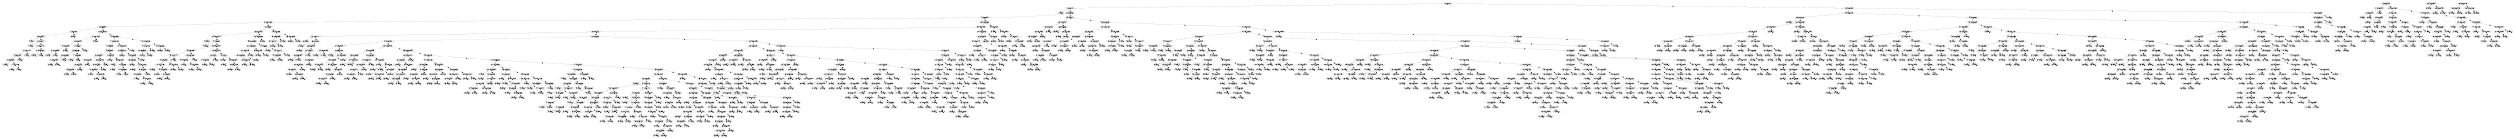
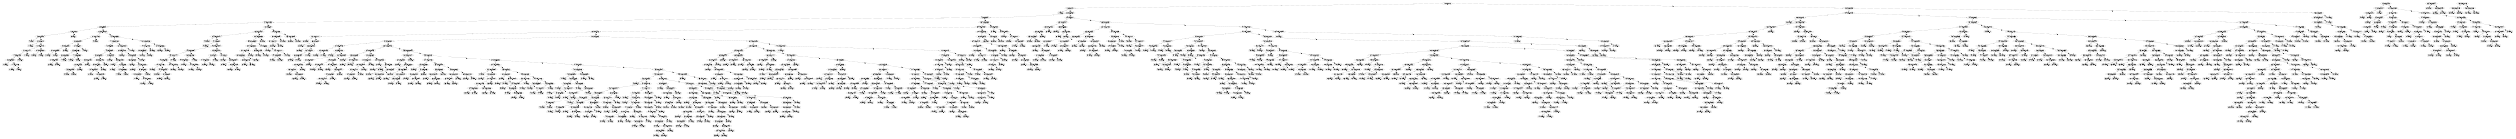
node "(598) Class=0": label "(598) Class=0" -> "(598) Class=2"
